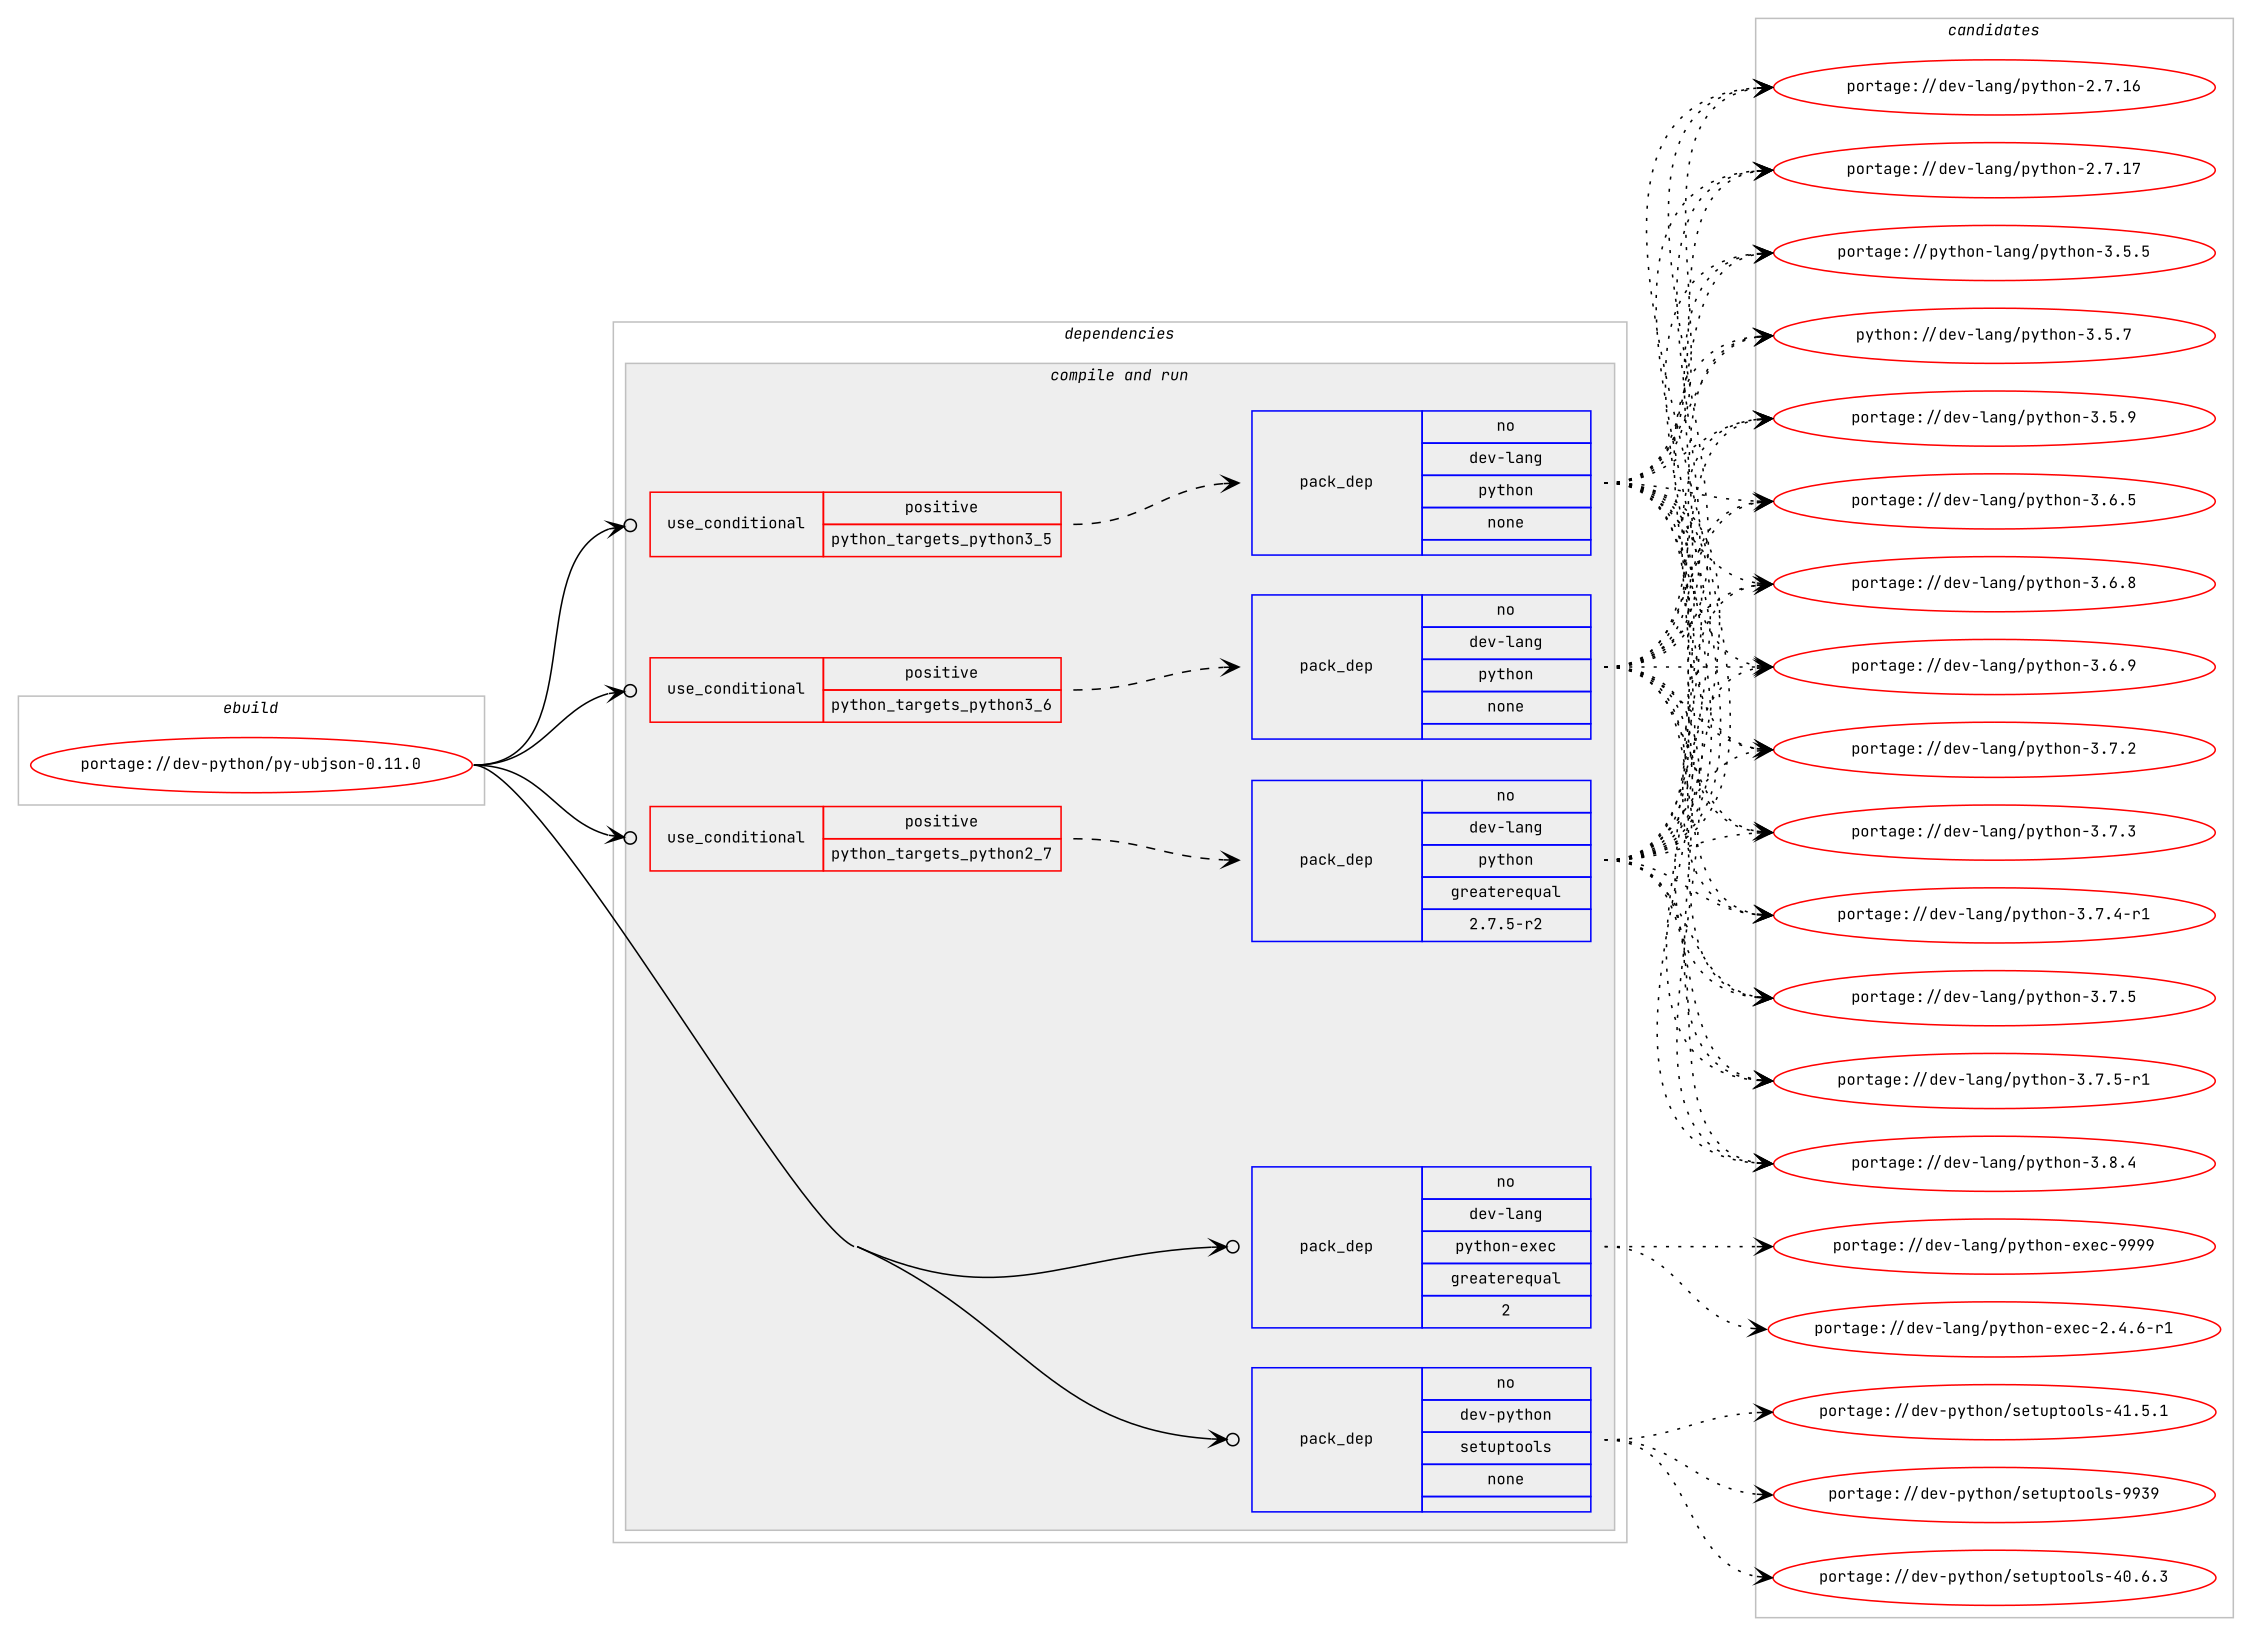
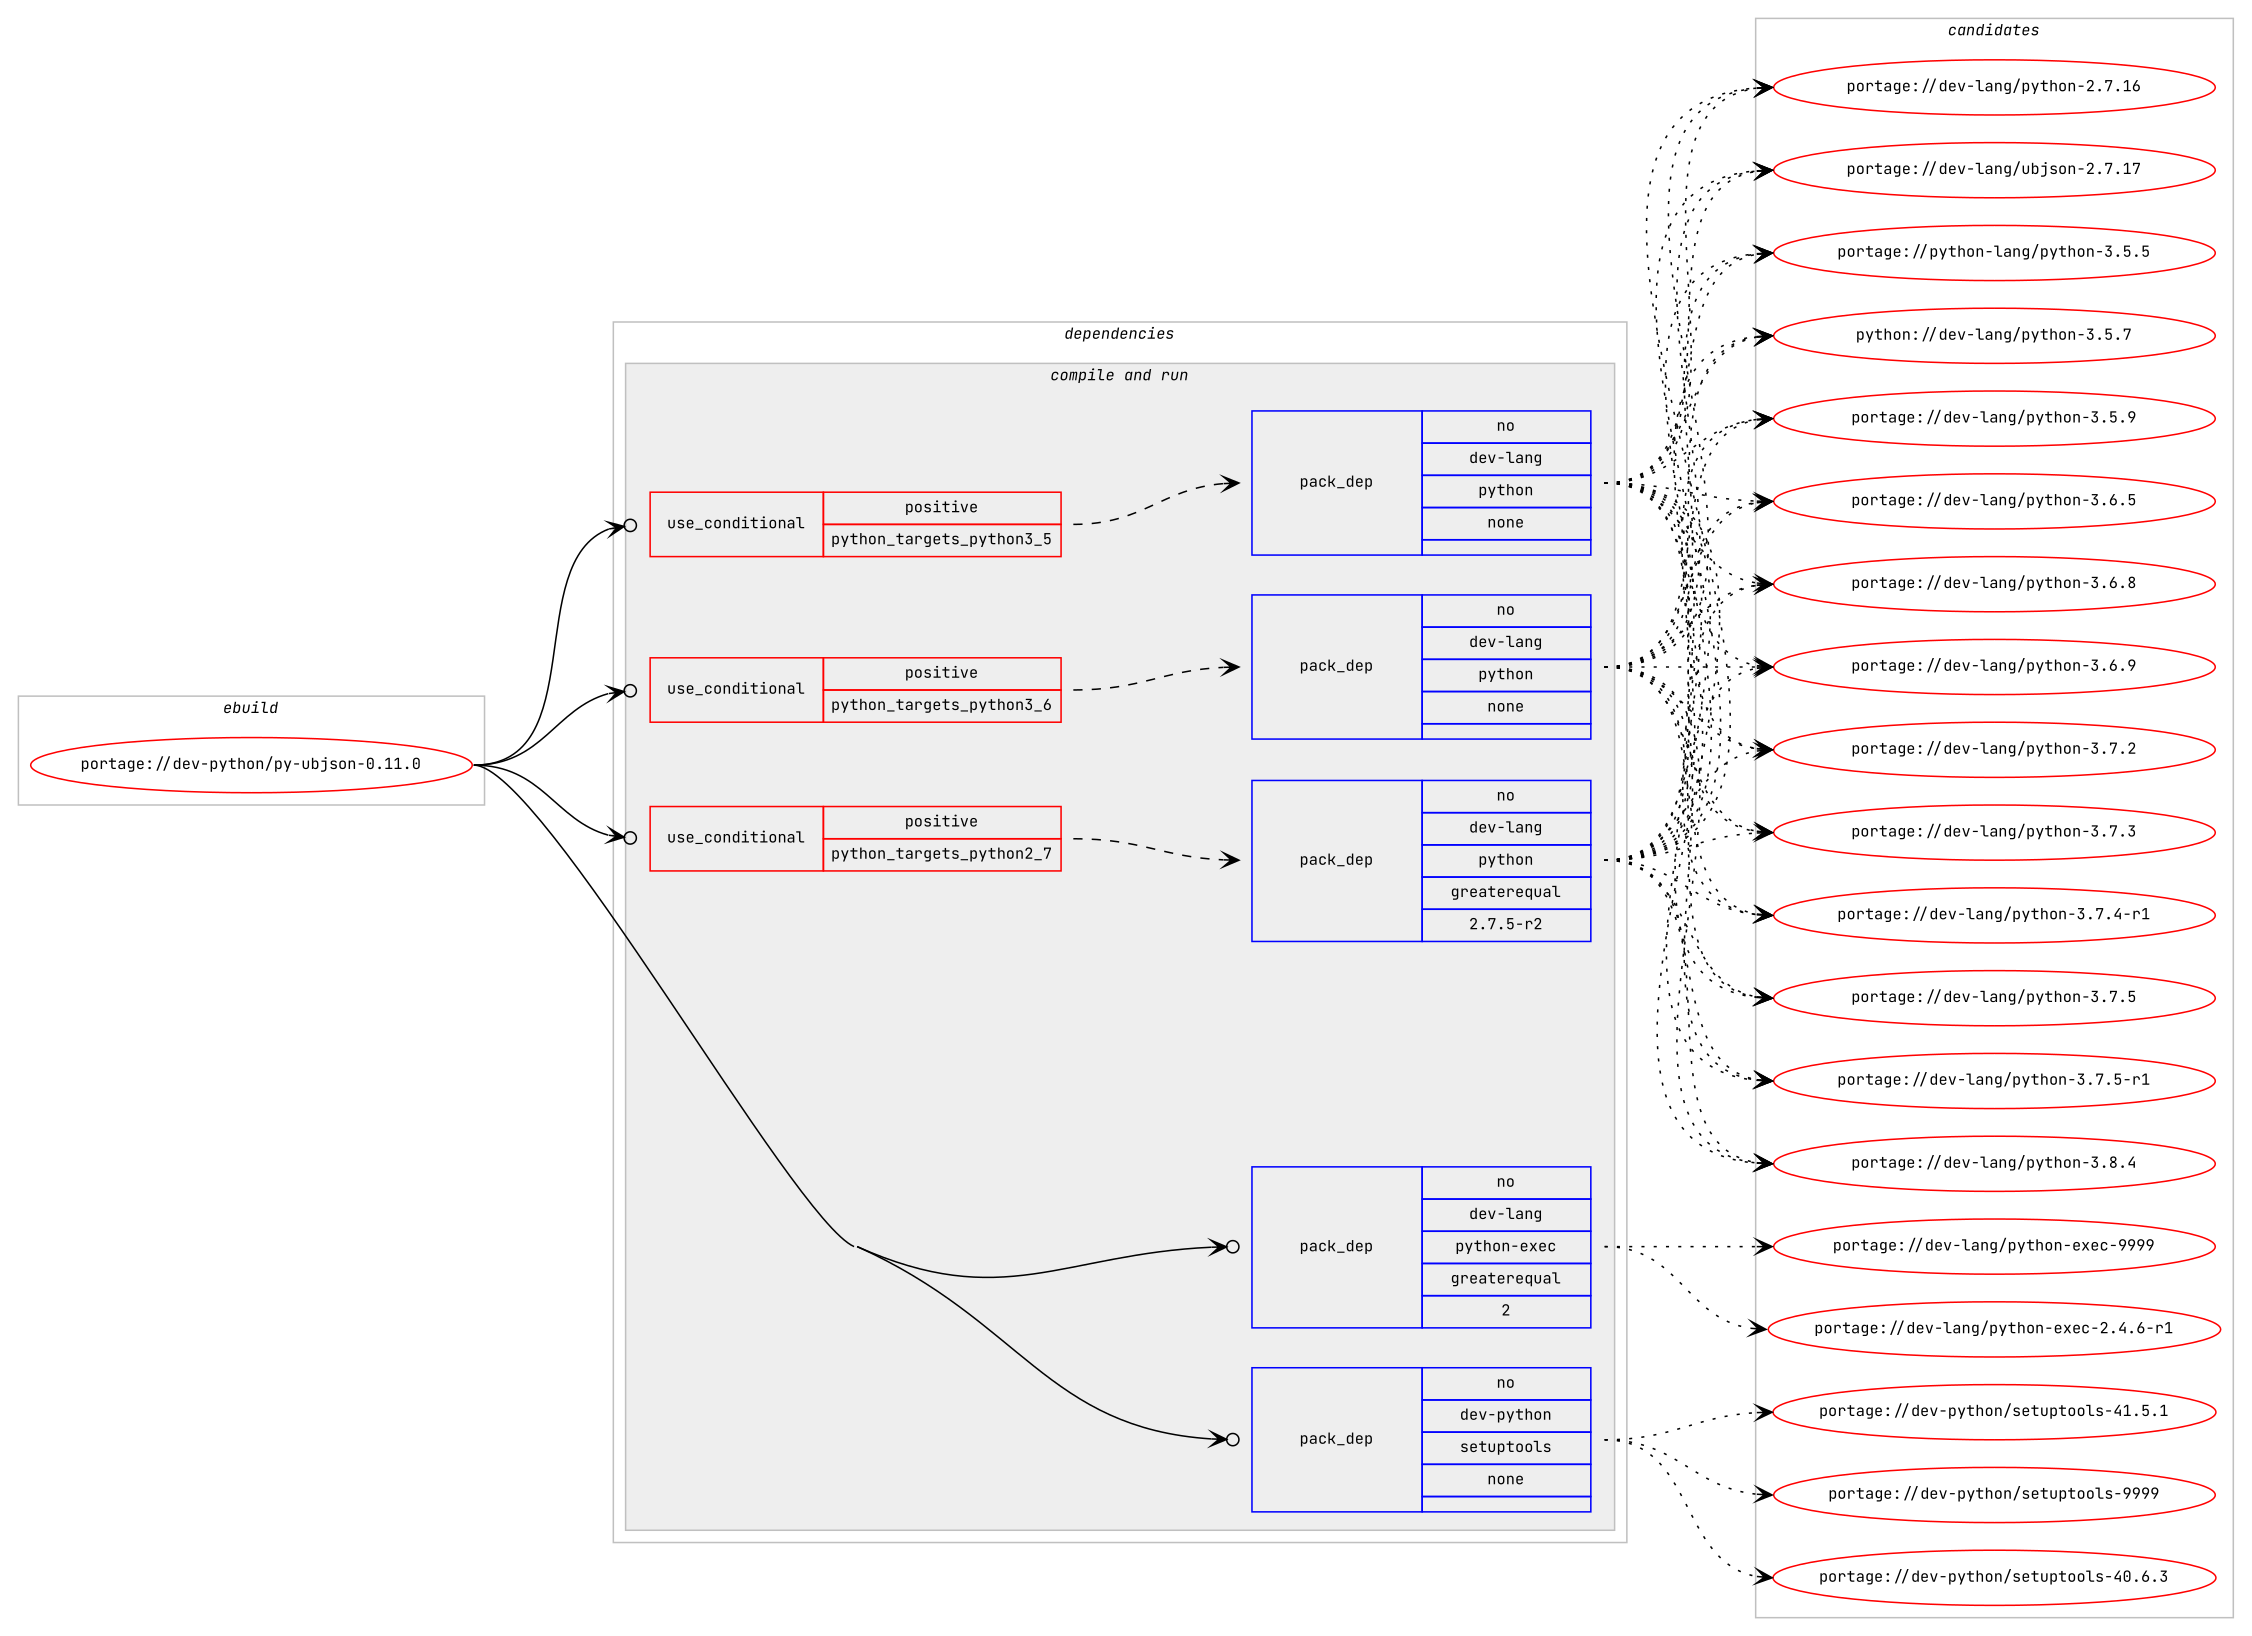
node "portage://dev-lang/python-2.7.17": label "portage://dev-lang/python-2.7.17" -> "portage://dev-lang/ubjson-2.7.17"
node "portage://dev-python/setuptools-9939": label "portage://dev-python/setuptools-9939" -> "portage://dev-python/setuptools-9999"
